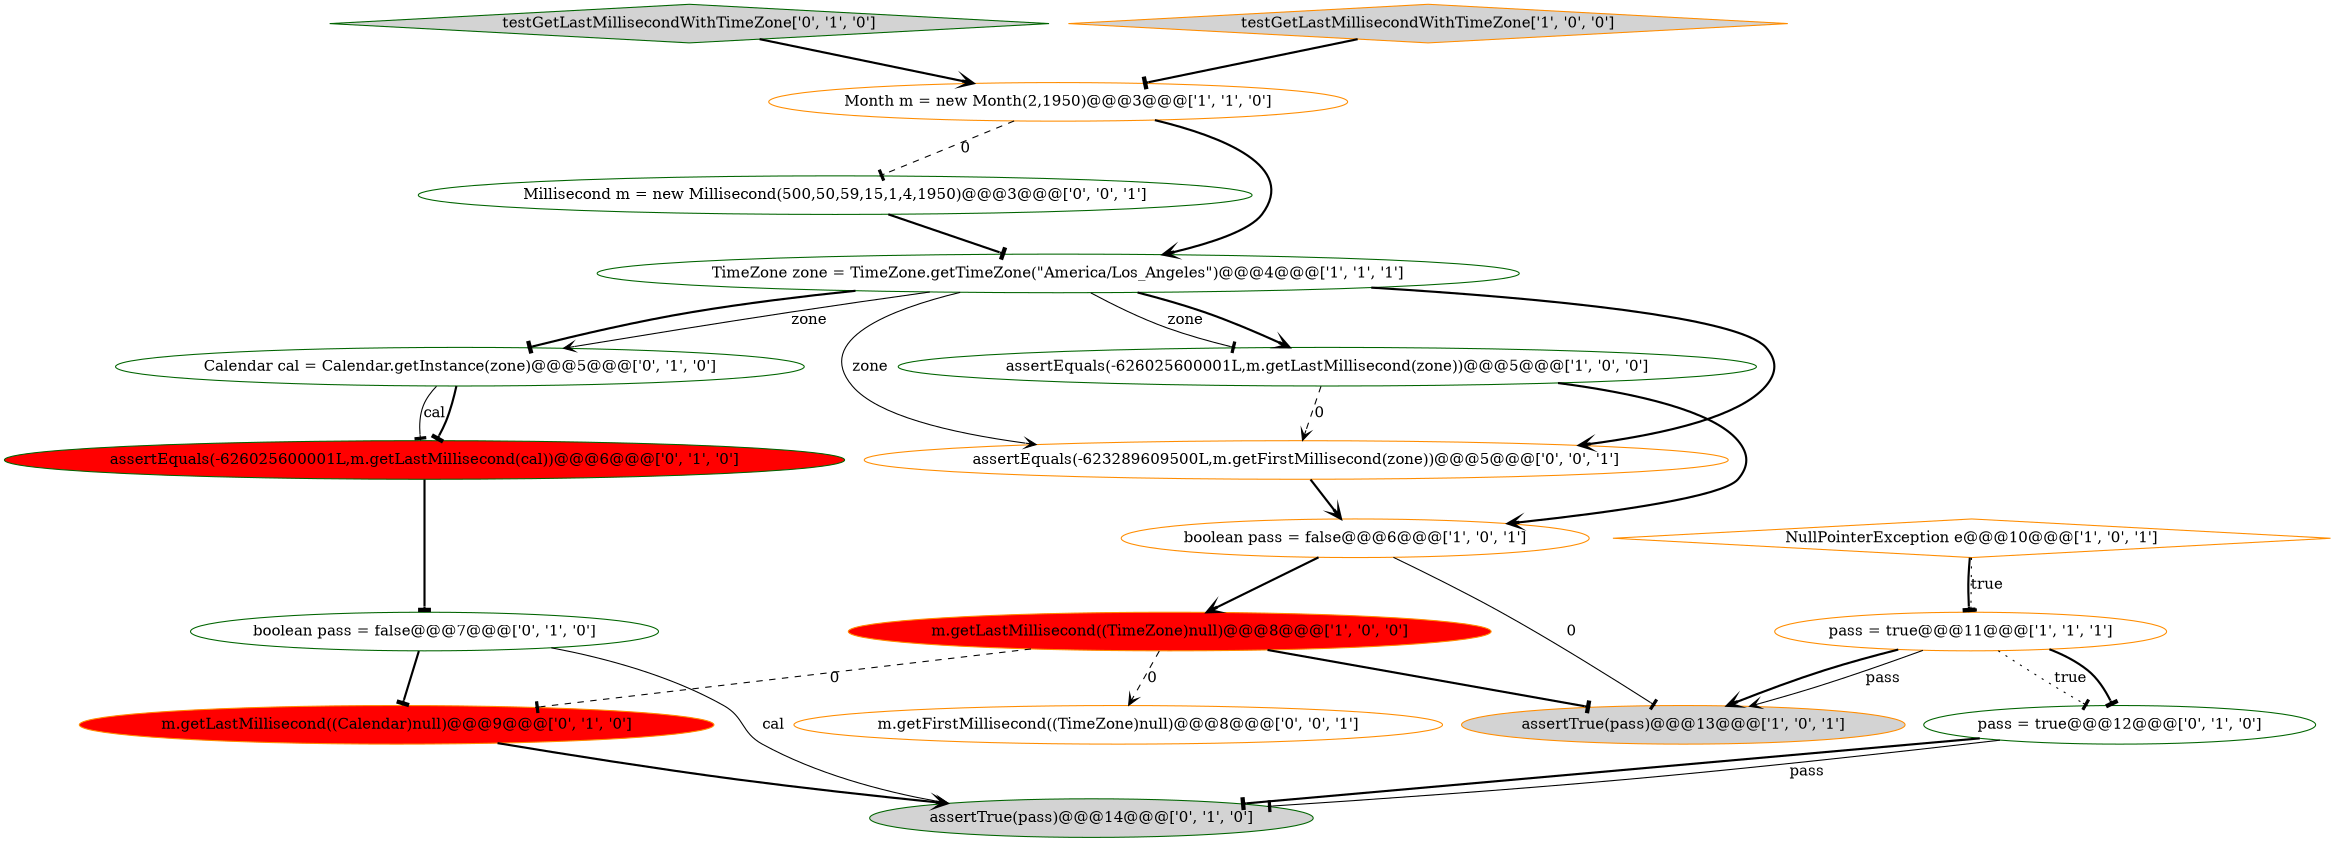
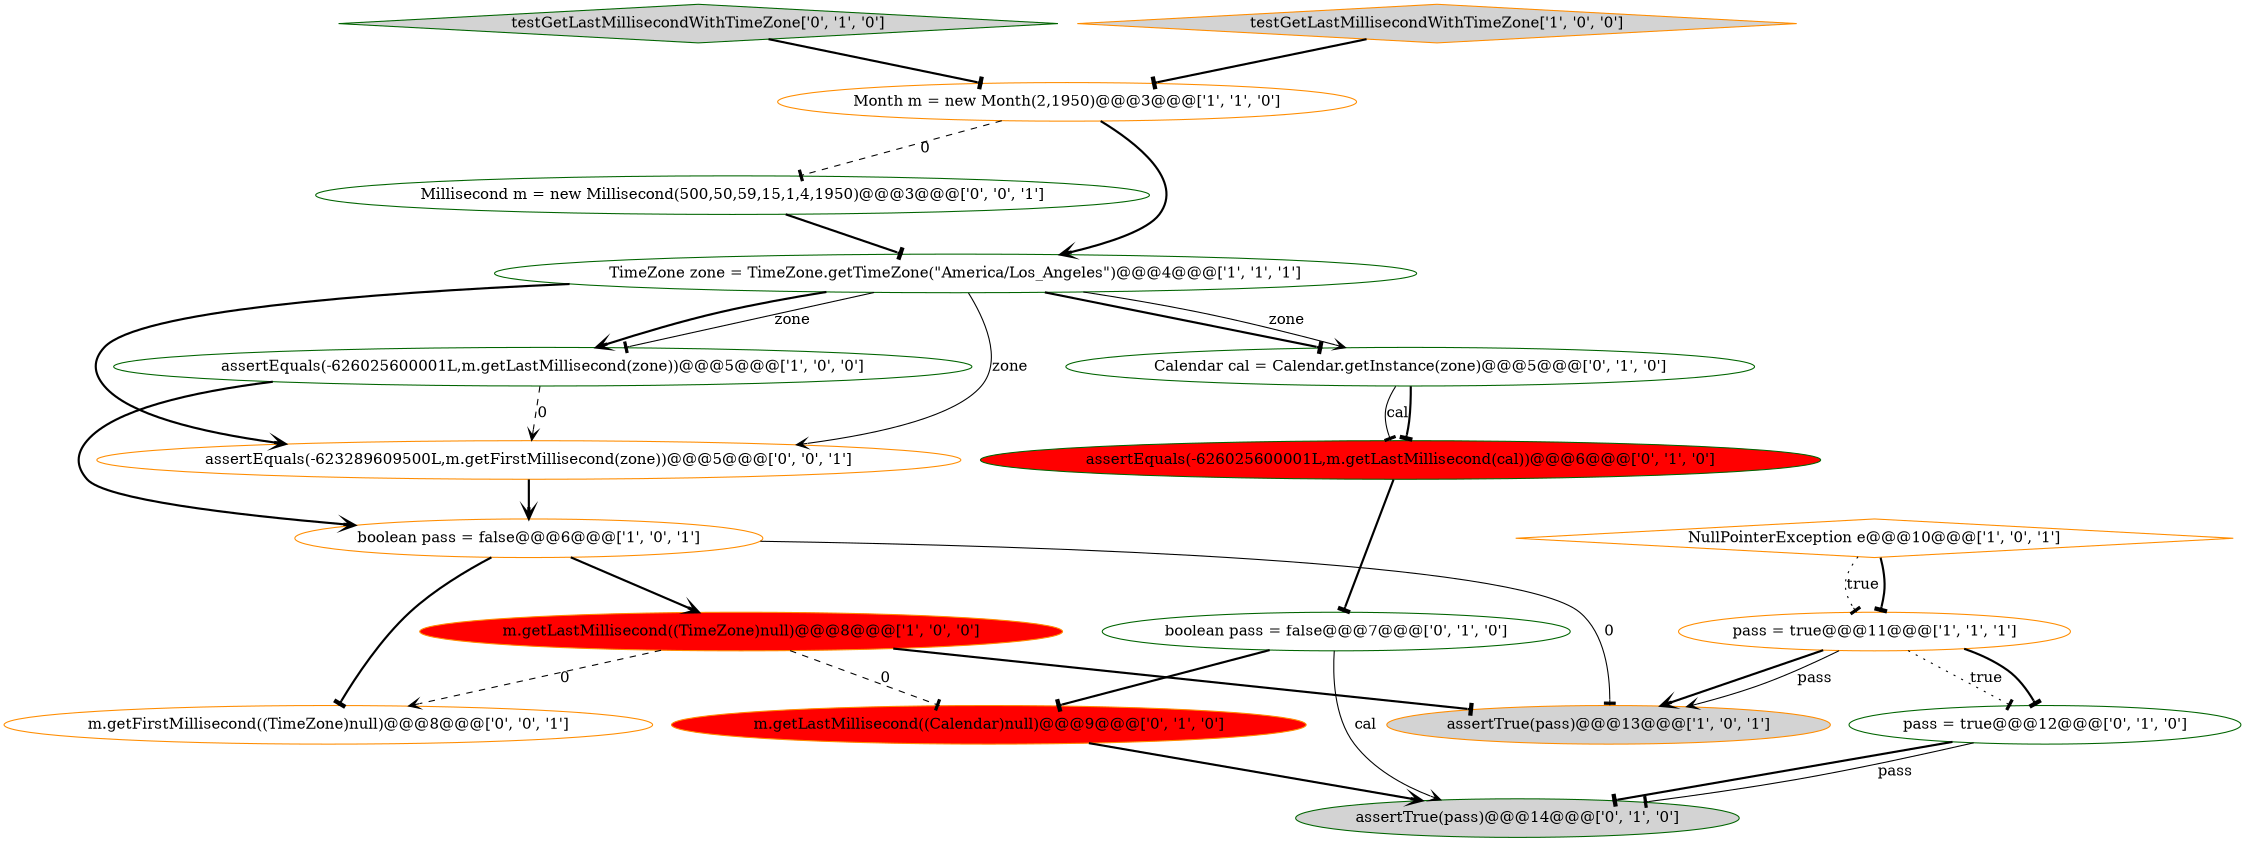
edge "testGetLastMillisecondWithTimeZone['0', '1', '0']" -> "Month m = new Month(2,1950)@@@3@@@['1', '1', '0']": arrowhead vee -> tee
edge "boolean pass = false@@@6@@@['1', '0', '1']" -> "m.getFirstMillisecond((TimeZone)null)@@@8@@@['0', '0', '1']": added
